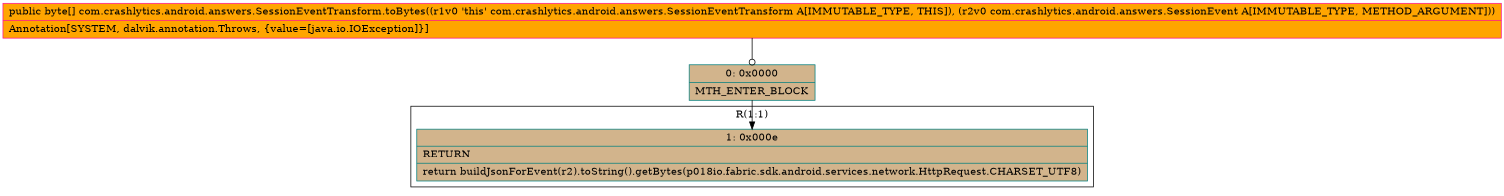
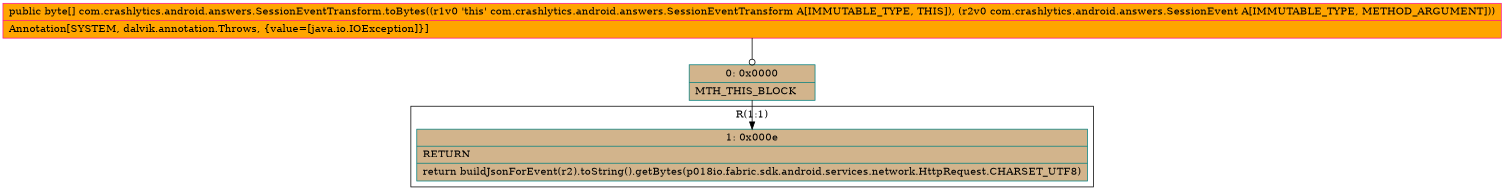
node "0: 0x0000": text "MTH_ENTER_BLOCK" -> "MTH_THIS_BLOCK"
